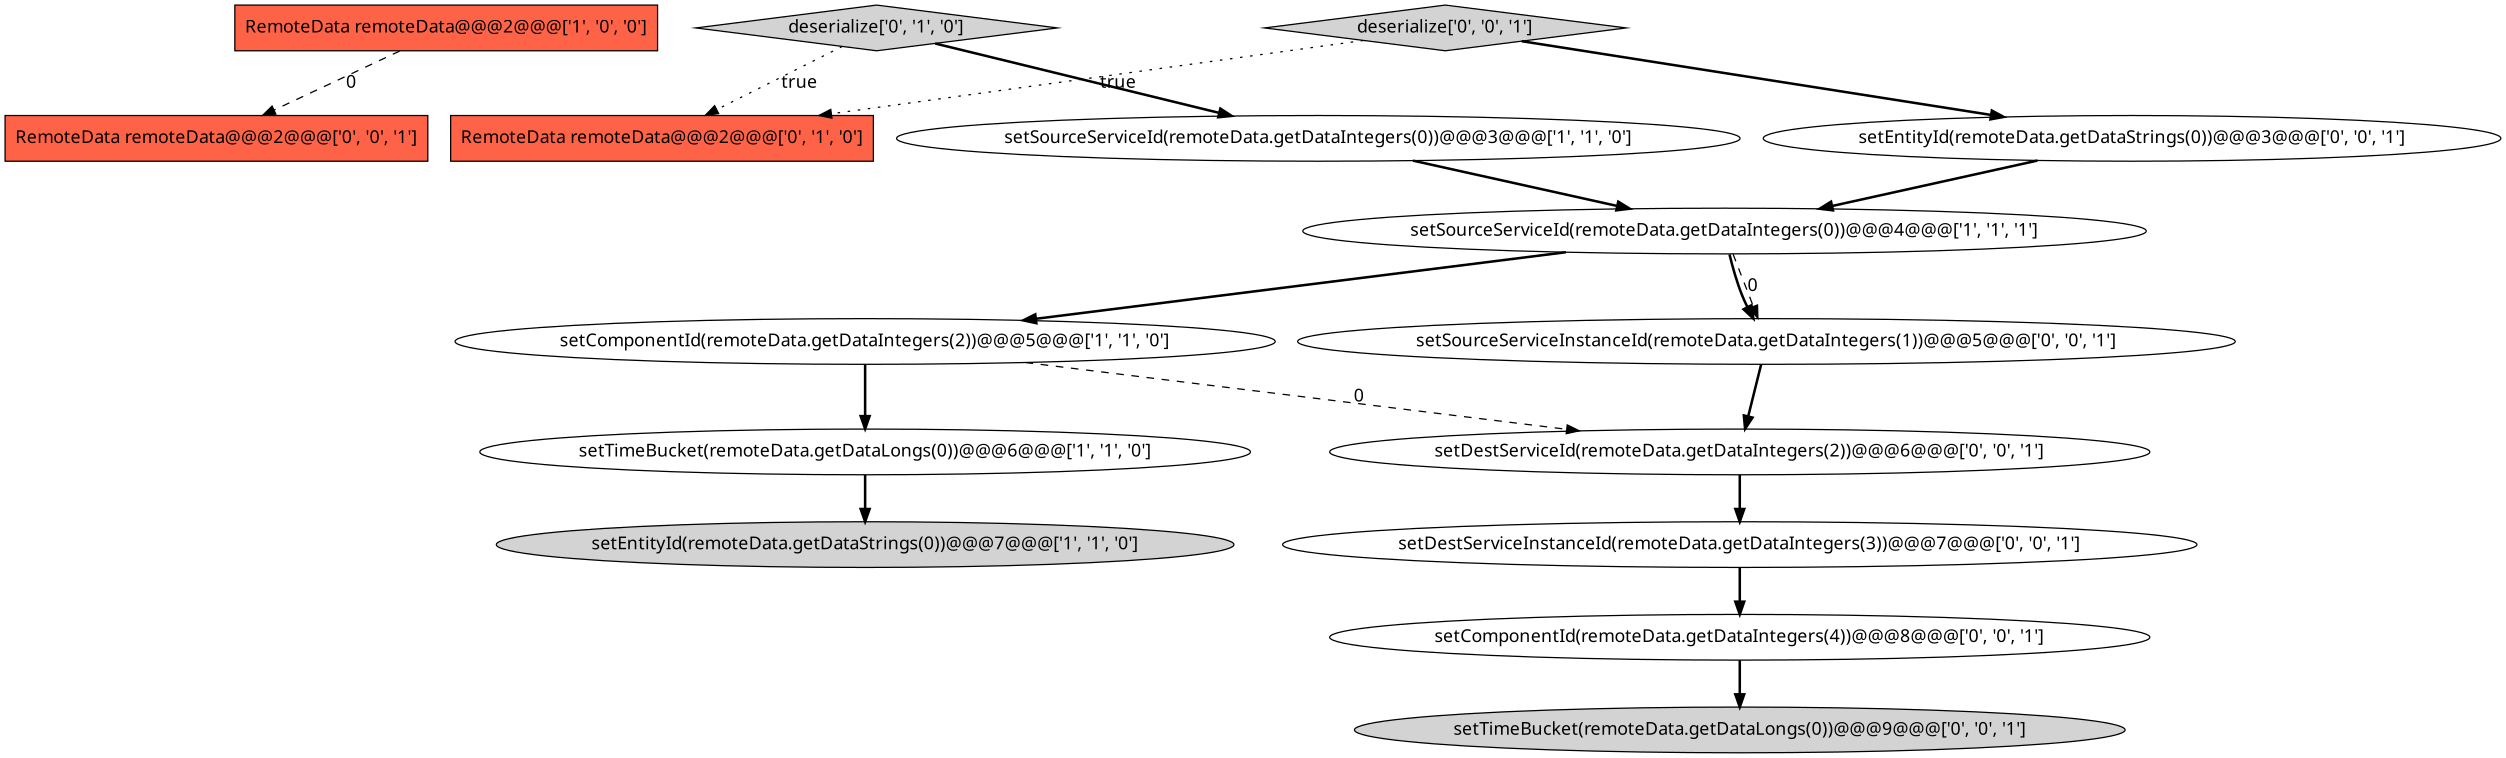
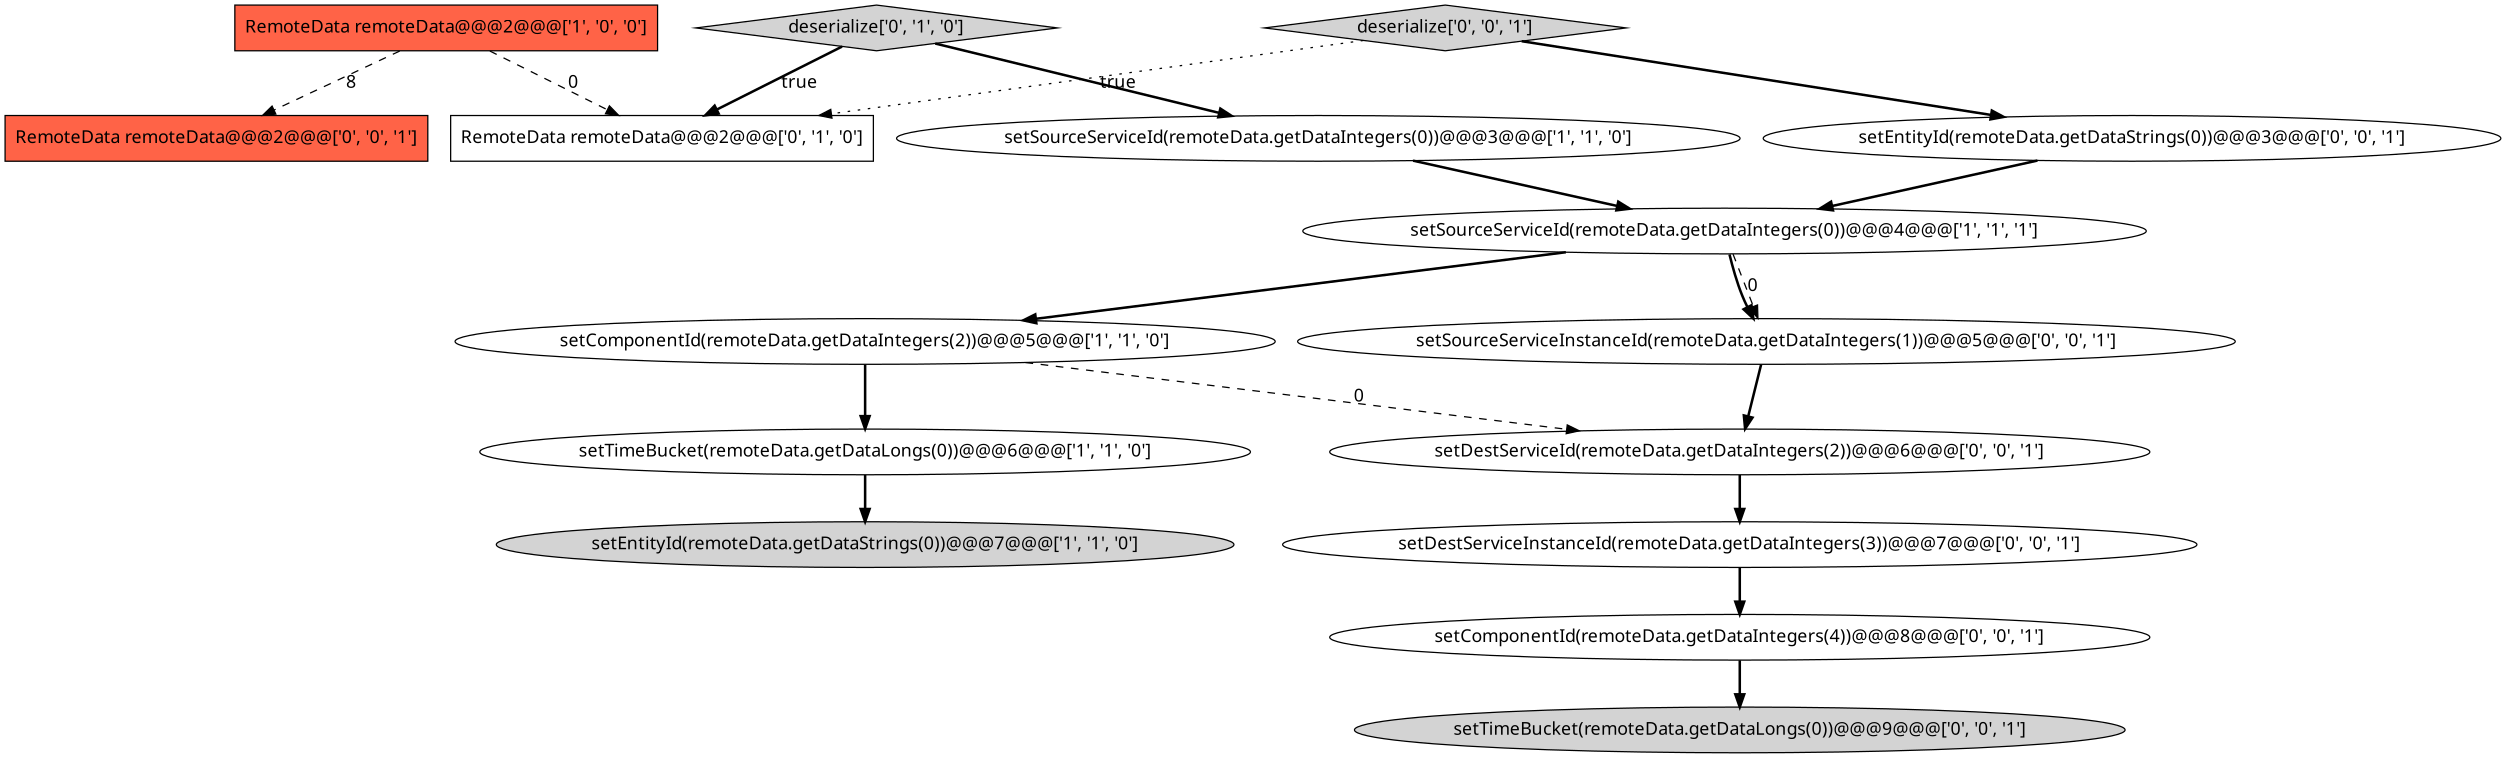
edge "deserialize['0', '1', '0']" -> "RemoteData remoteData@@@2@@@['0', '1', '0']": style dotted -> bold
edge "RemoteData remoteData@@@2@@@['1', '0', '0']" -> "RemoteData remoteData@@@2@@@['0', '1', '0']": added, label "0"
edge "RemoteData remoteData@@@2@@@['1', '0', '0']" -> "RemoteData remoteData@@@2@@@['0', '0', '1']": label "0" -> "8"
node "RemoteData remoteData@@@2@@@['0', '1', '0']": fillcolor tomato -> white
